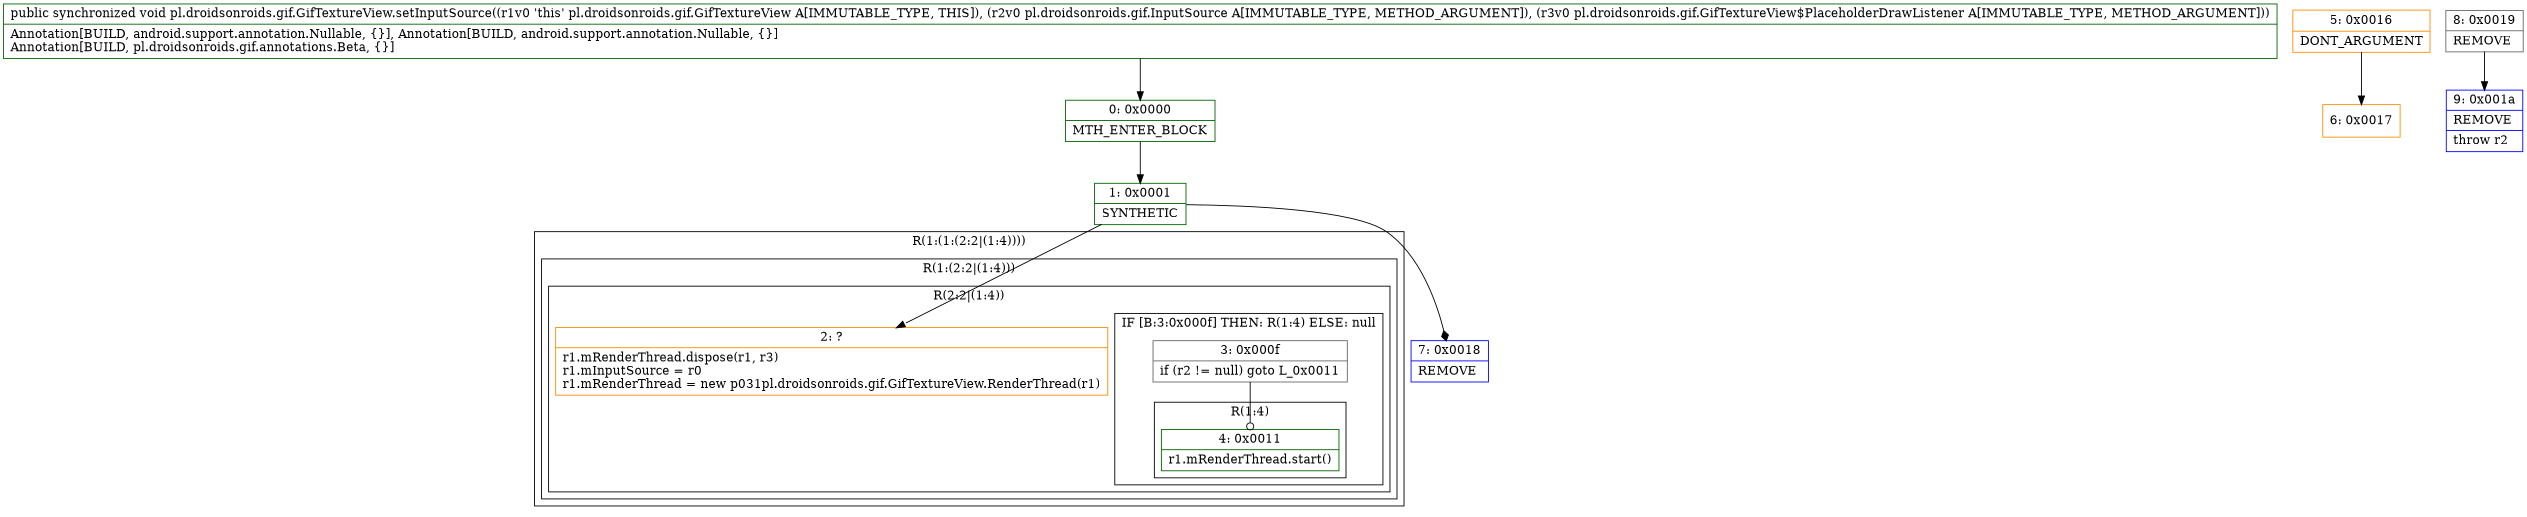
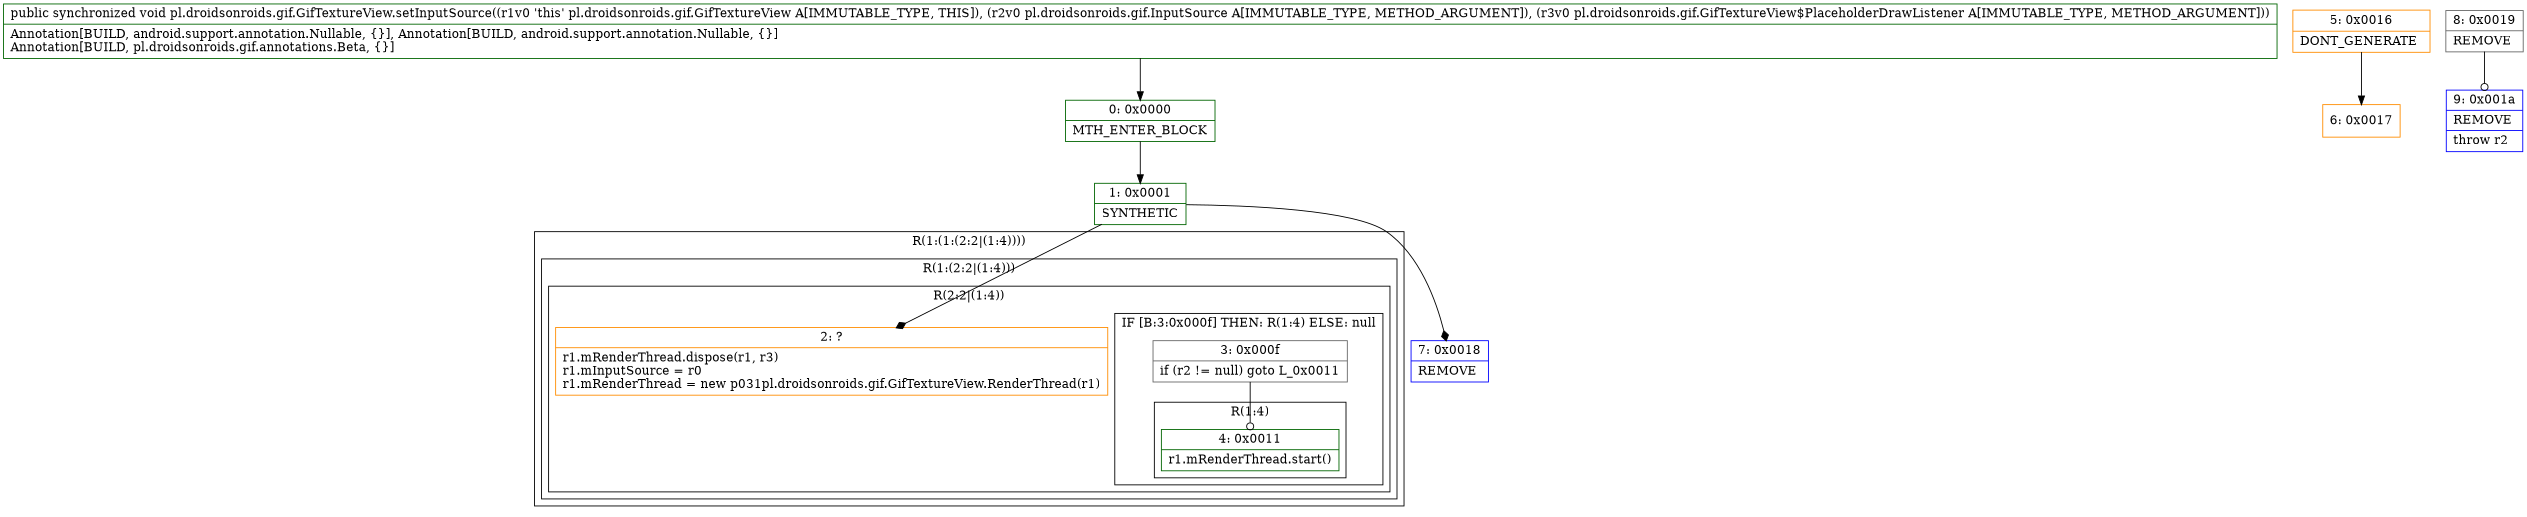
node "5: 0x0016": text "DONT_ARGUMENT" -> "DONT_GENERATE"
edge "8: 0x0019" -> "9: 0x001a": arrowhead normal -> odot
edge "1: 0x0001" -> "2: ?": arrowhead normal -> diamond
